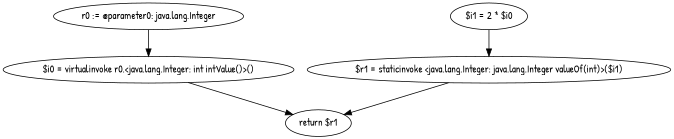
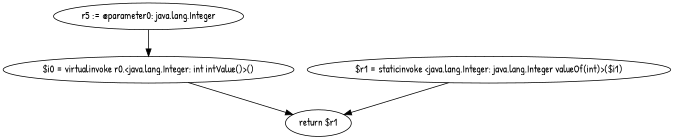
node "r0 := @parameter0: java.lang.Integer": label "r0 := @parameter0: java.lang.Integer" -> "r5 := @parameter0: java.lang.Integer"
node "$i1 = 2 * $i0": removed
